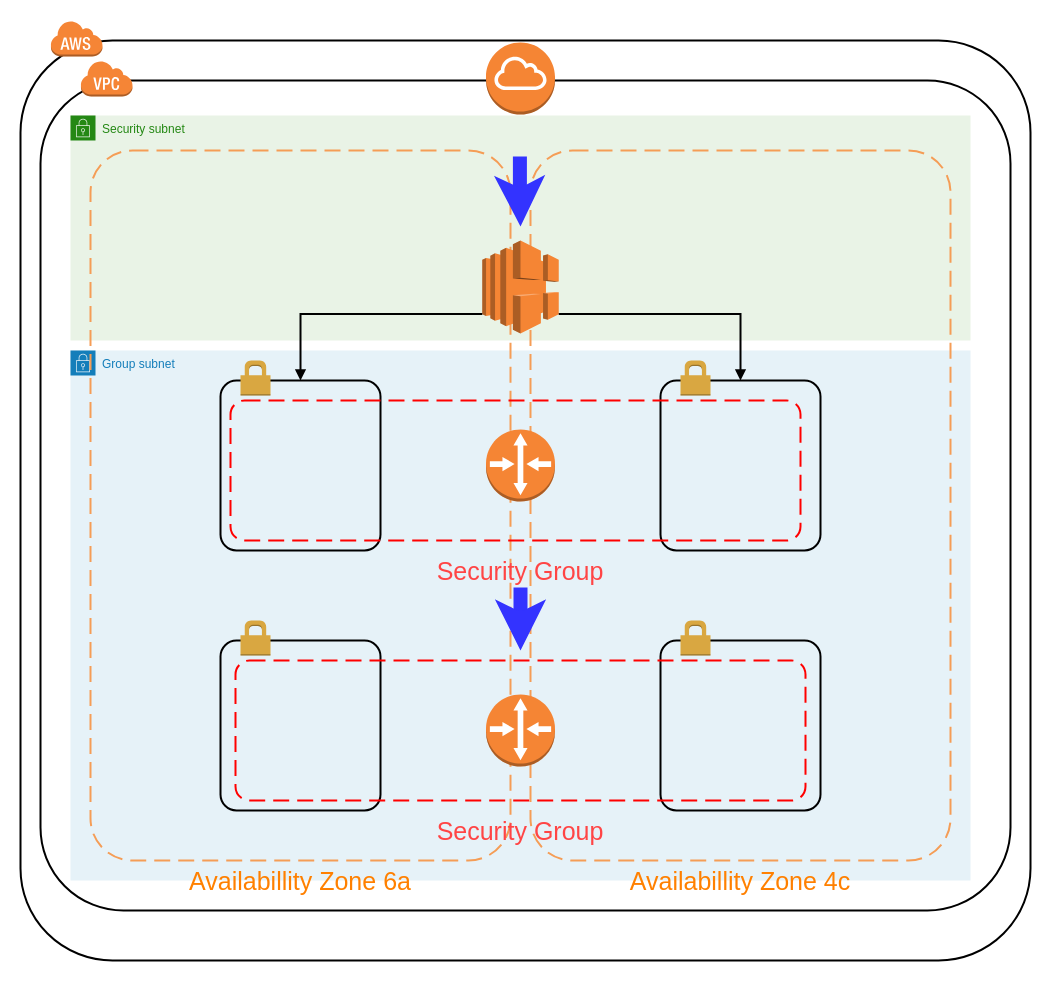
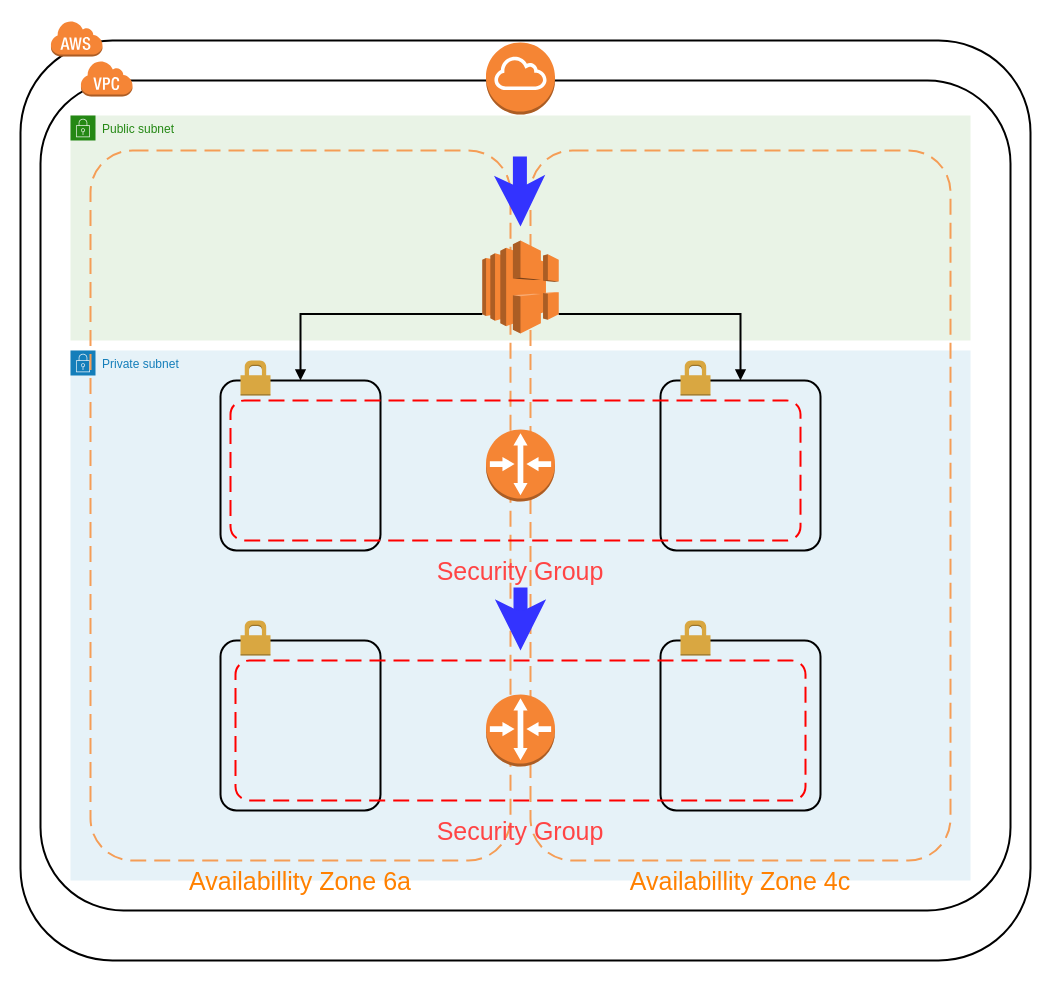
node "Security subnet": label "Security subnet" -> "Public subnet"
node "Group subnet": label "Group subnet" -> "Private subnet"
